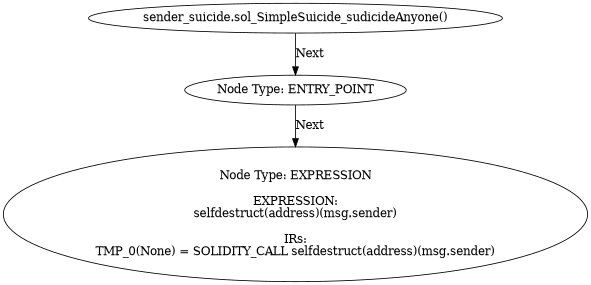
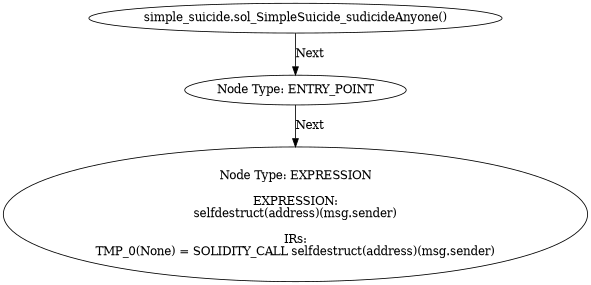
node "sender_suicide.sol_SimpleSuicide_sudicideAnyone()": label "sender_suicide.sol_SimpleSuicide_sudicideAnyone()" -> "simple_suicide.sol_SimpleSuicide_sudicideAnyone()"
